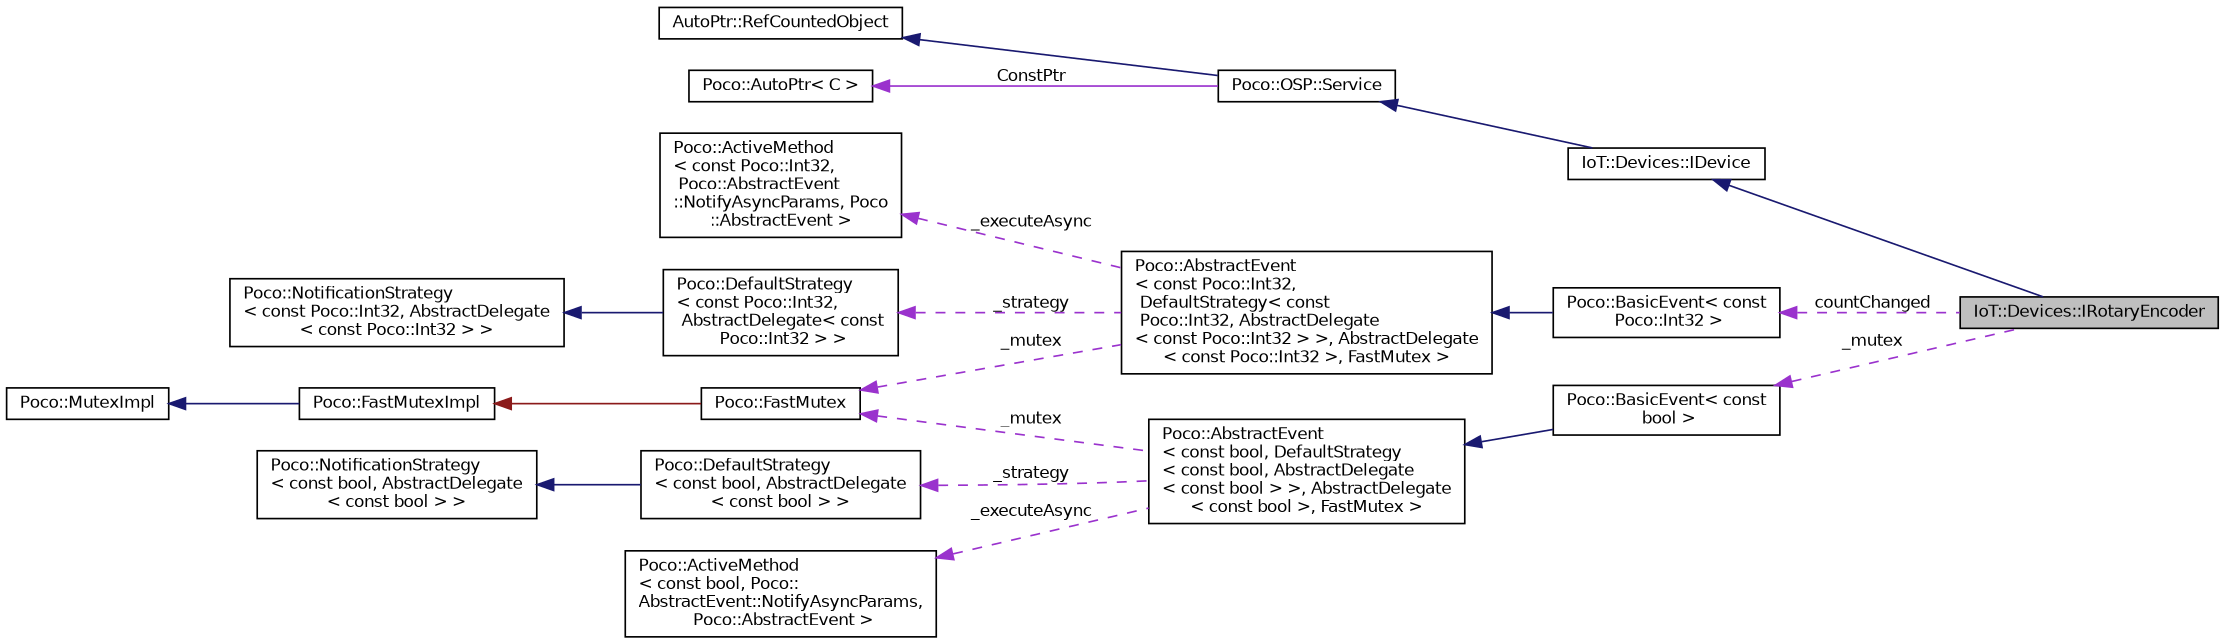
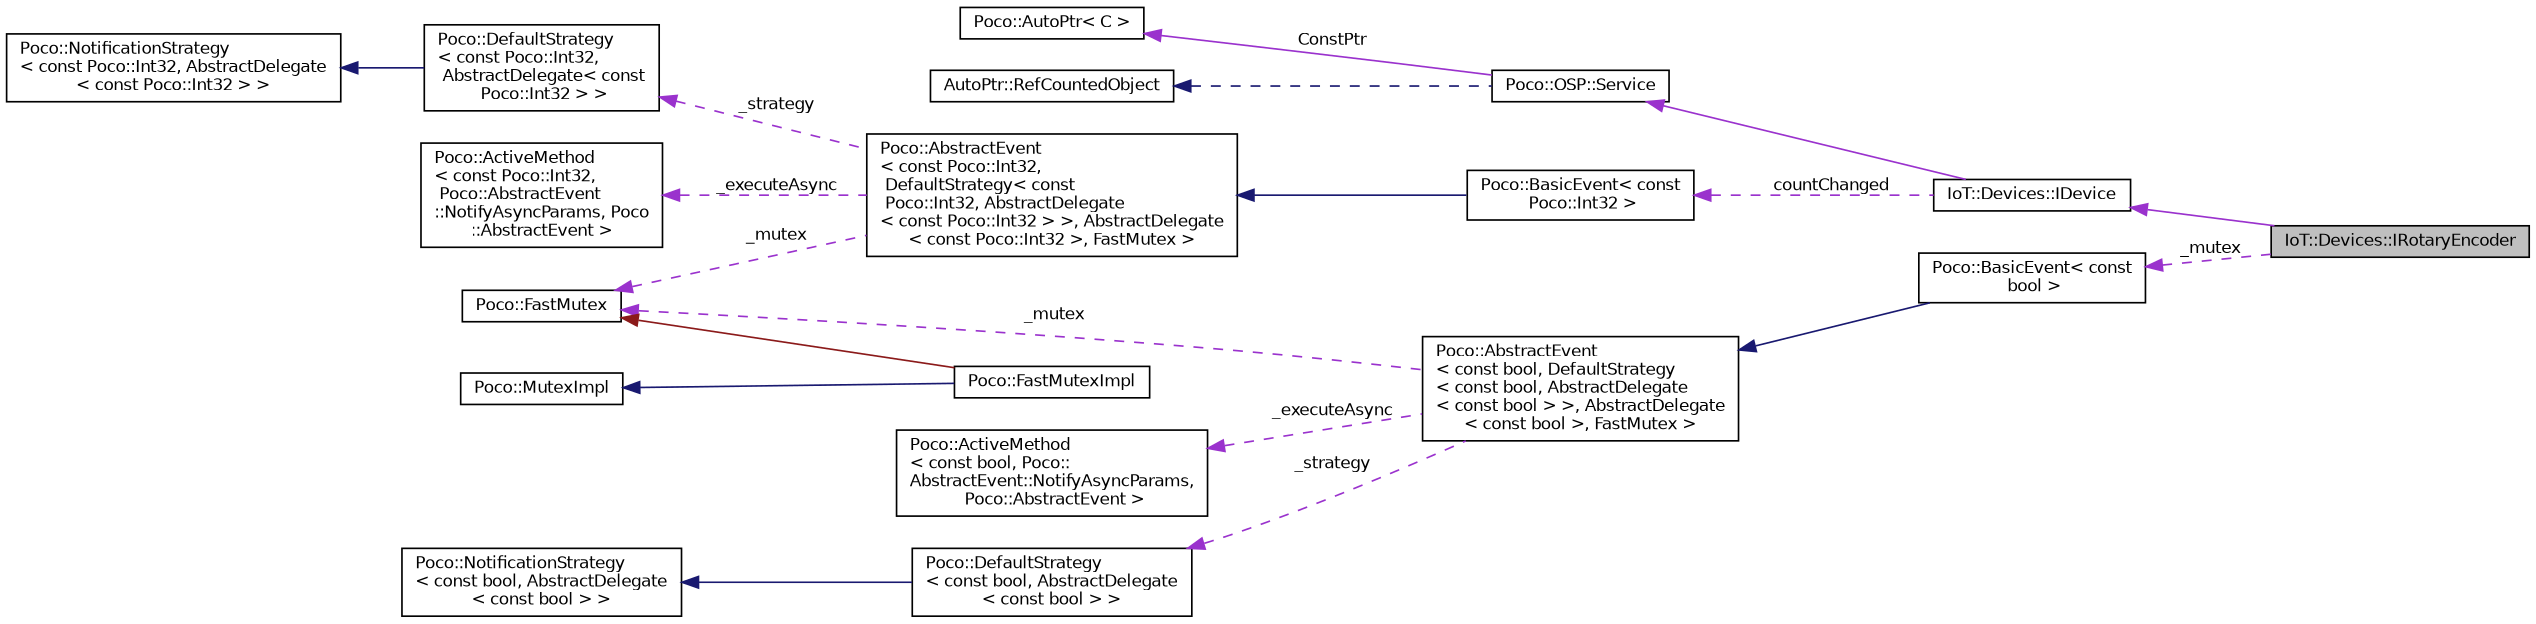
edge "Poco::OSP::Service" -> "AutoPtr::RefCountedObject": style solid -> dashed
edge "IoT::Devices::IDevice" -> "Poco::OSP::Service": color midnightblue -> darkorchid3
edge "IoT::Devices::IRotaryEncoder" -> "IoT::Devices::IDevice": color midnightblue -> darkorchid3
edge "IoT::Devices::IRotaryEncoder" -> "Poco::BasicEvent< const Poco::Int32 >": now "IoT::Devices::IDevice" -> "Poco::BasicEvent< const Poco::Int32 >"
edge "Poco::FastMutex" -> "Poco::FastMutexImpl": reversed
